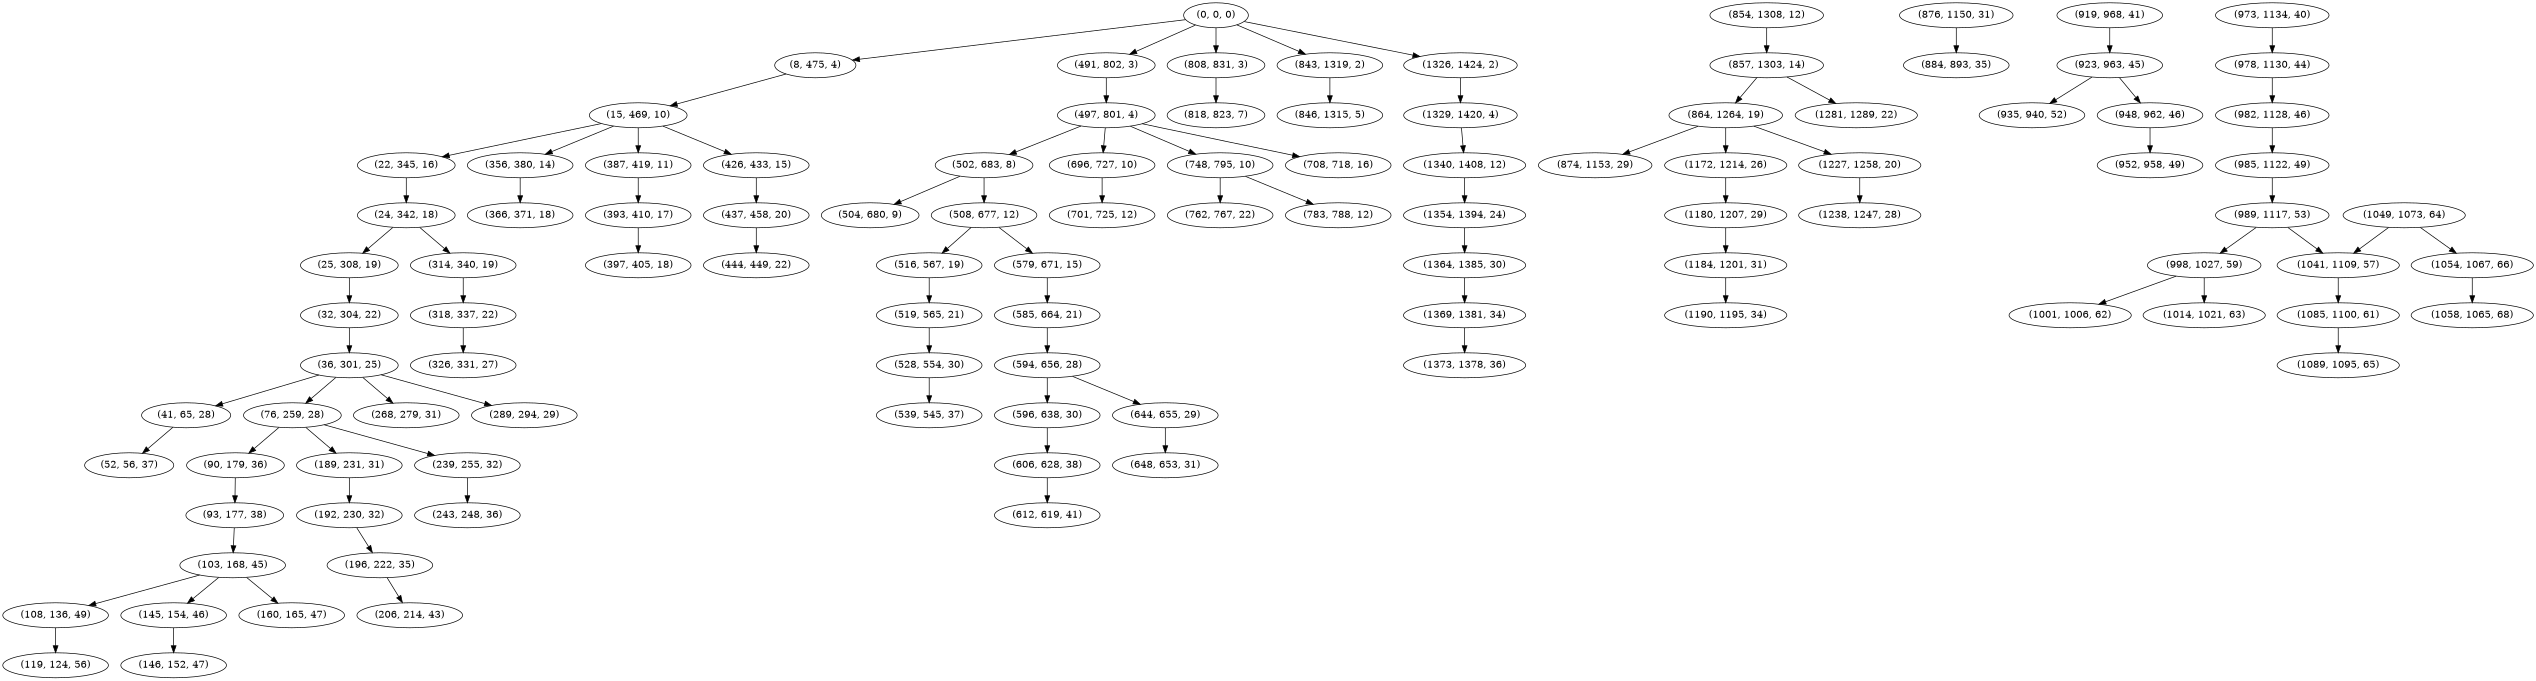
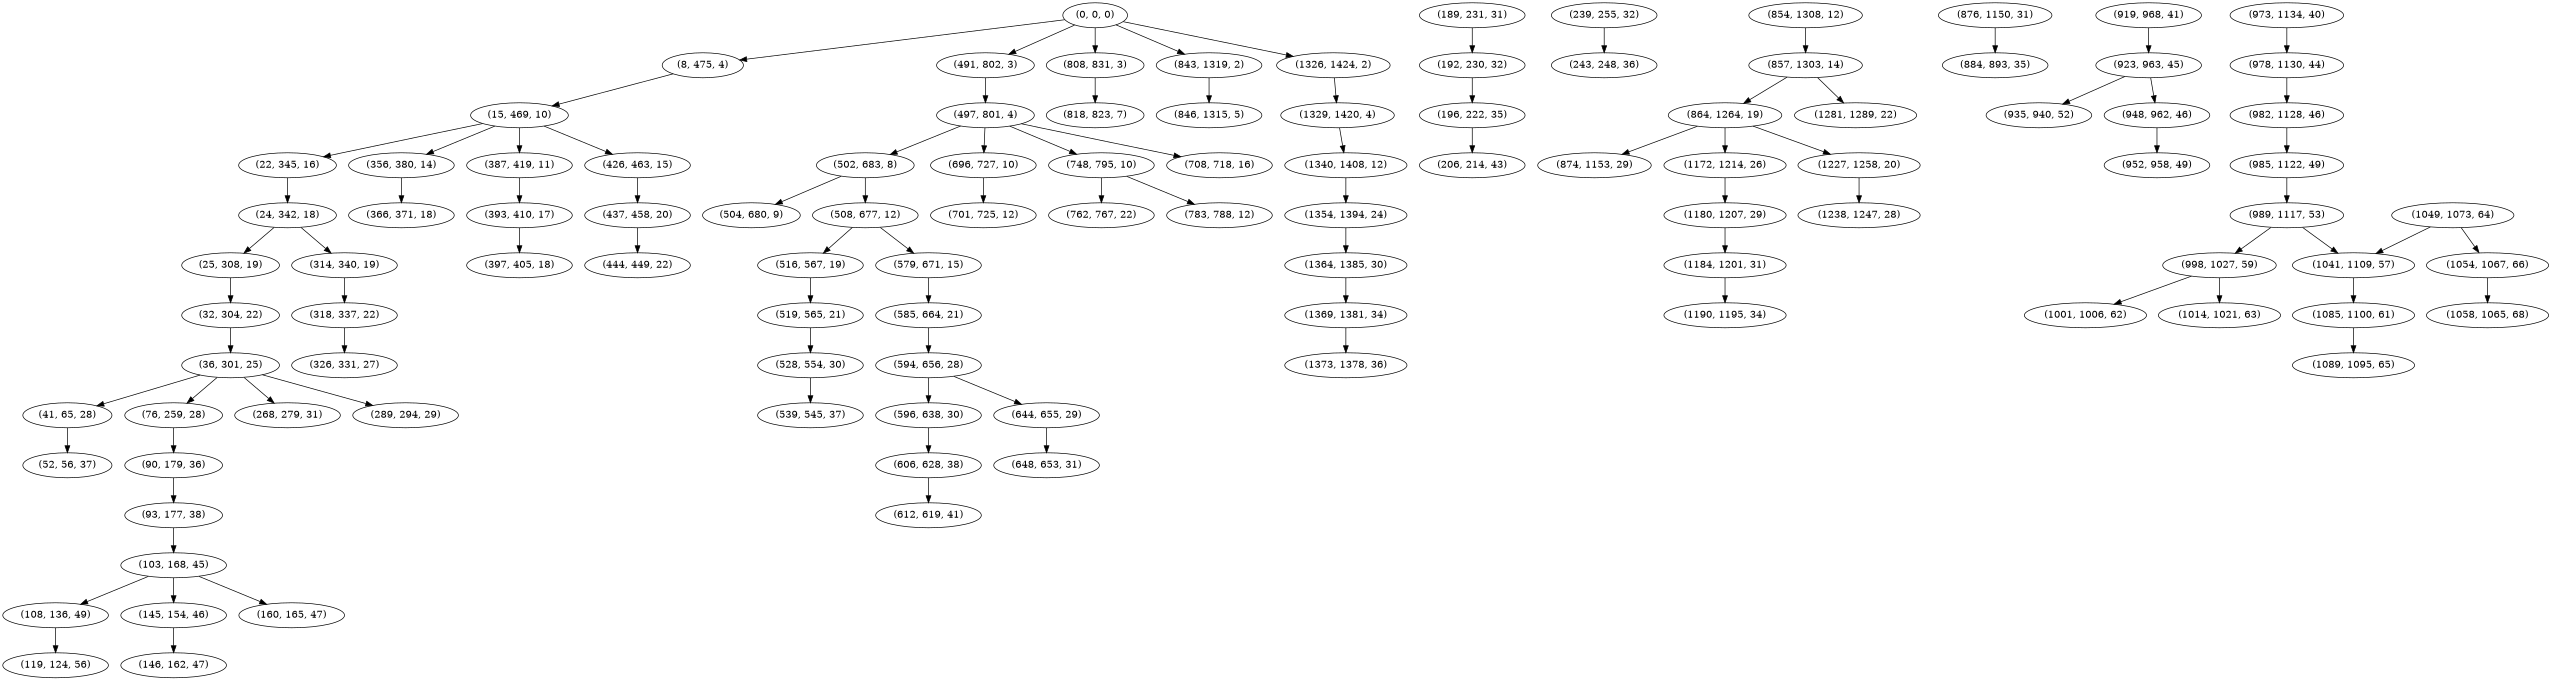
node "(426, 433, 15)": label "(426, 433, 15)" -> "(426, 463, 15)"
edge "(76, 259, 28)" -> "(189, 231, 31)": removed
edge "(76, 259, 28)" -> "(239, 255, 32)": removed
node "(146, 152, 47)": label "(146, 152, 47)" -> "(146, 162, 47)"
